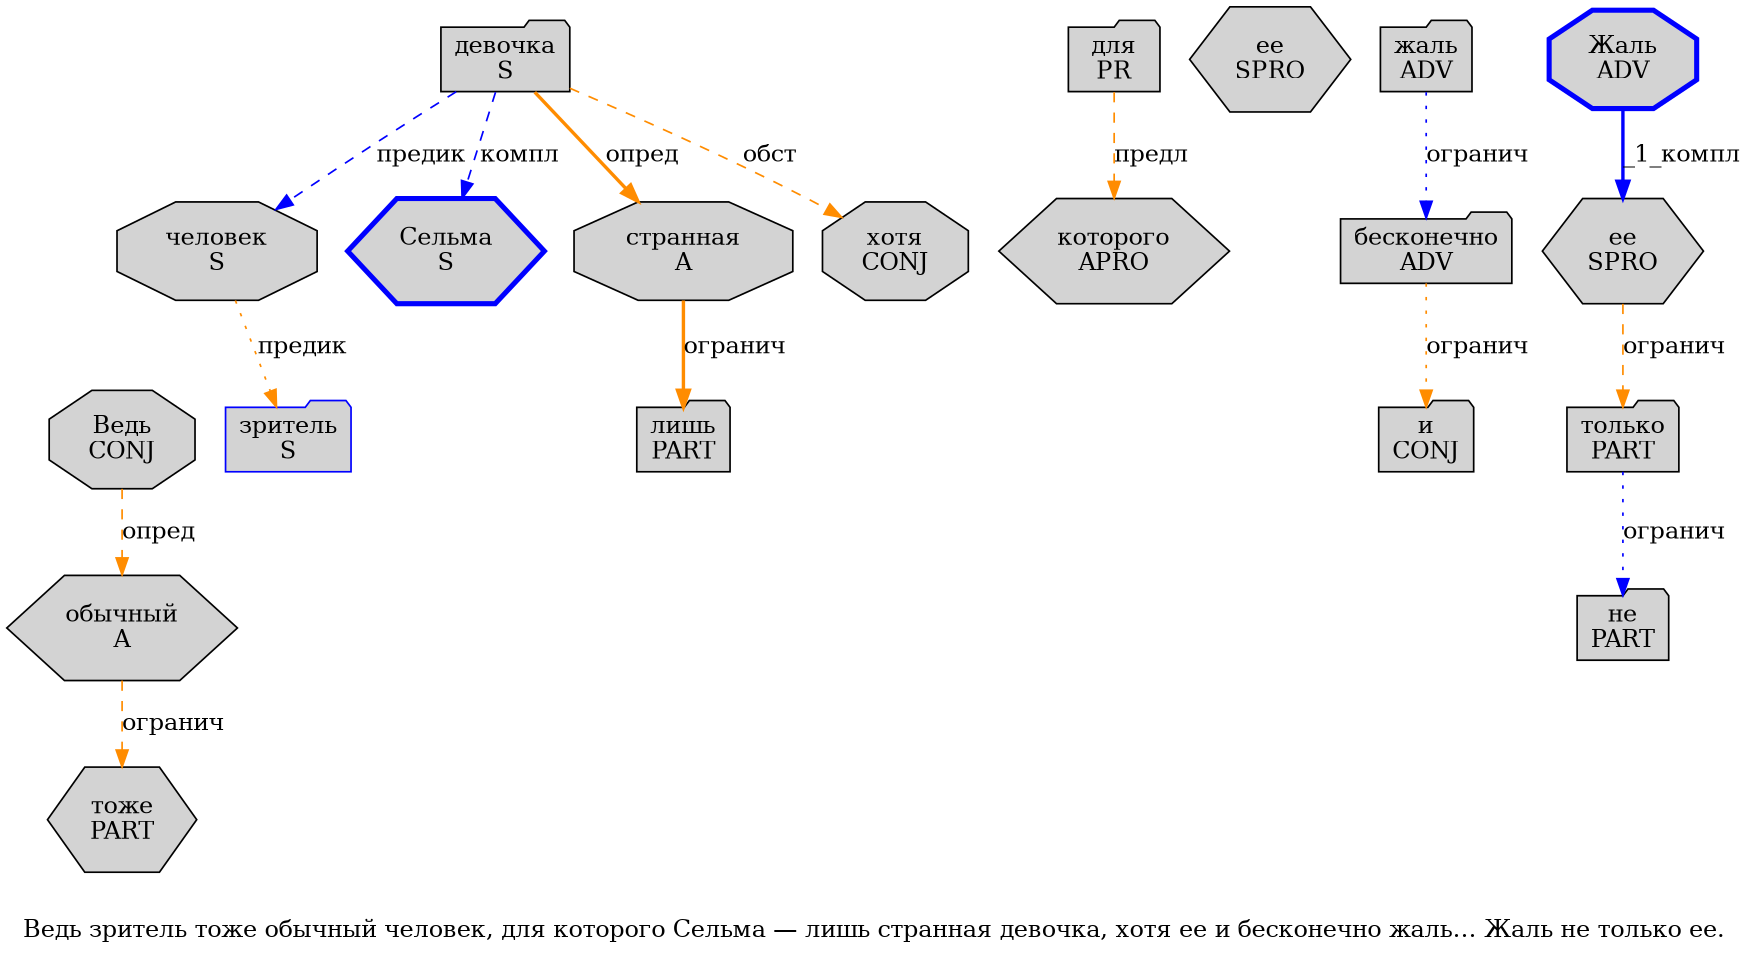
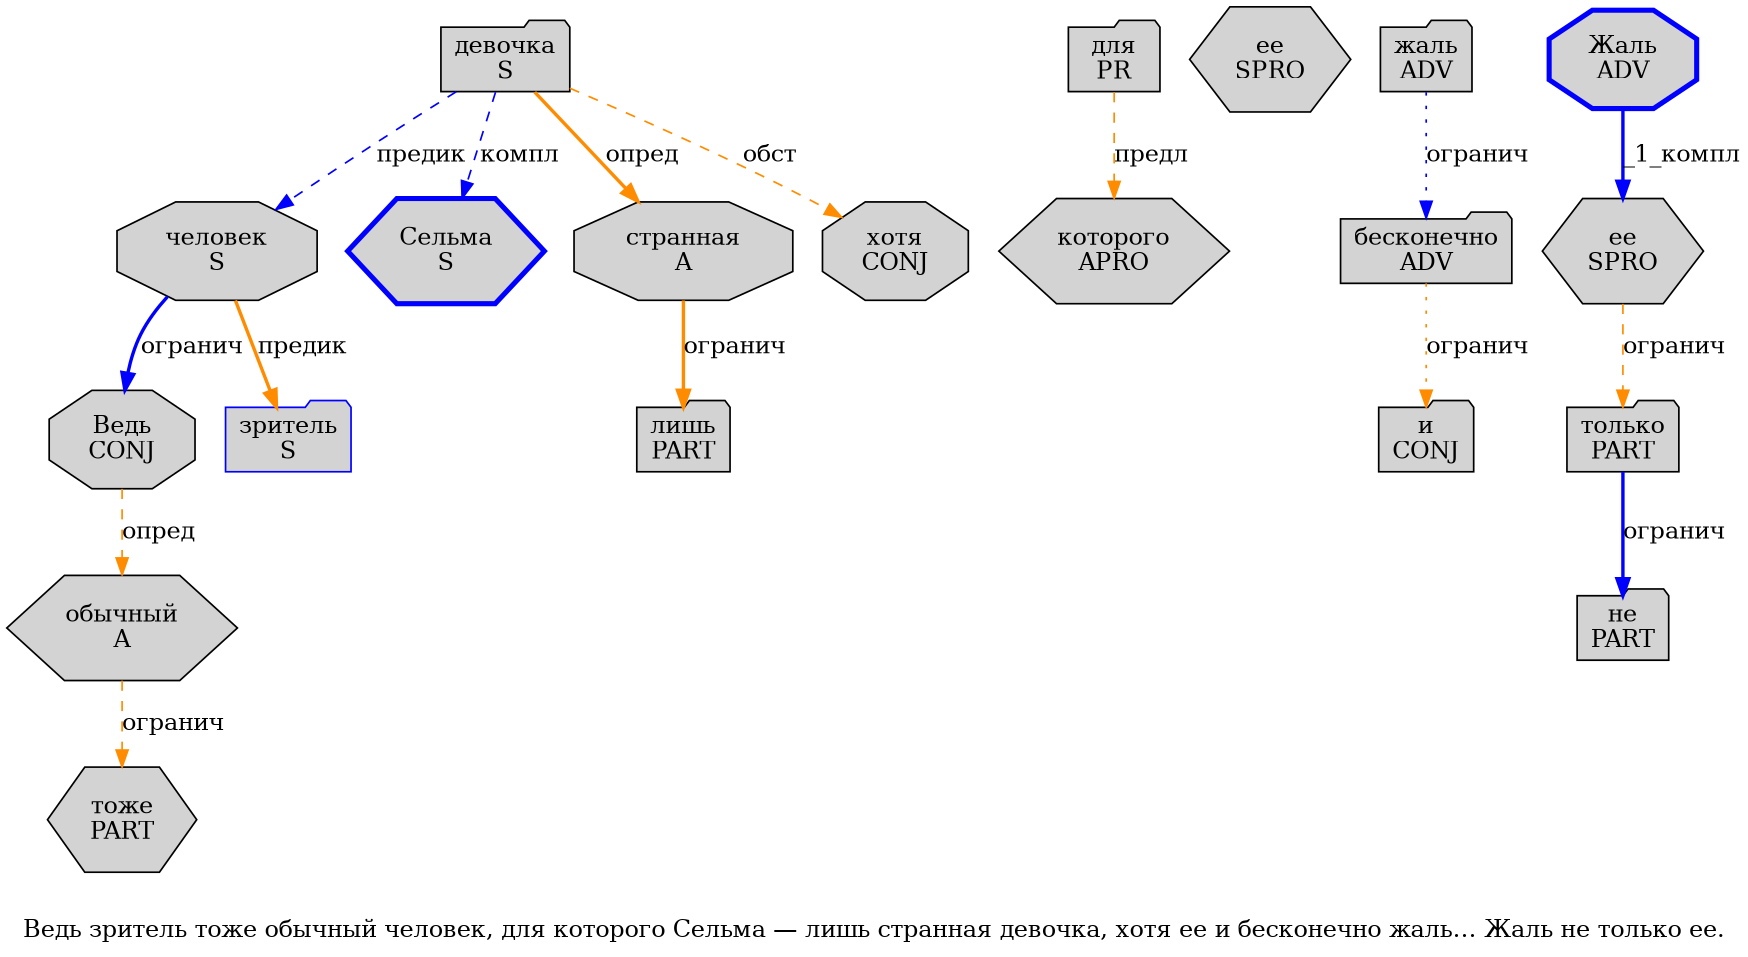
edge "человек S" -> "Ведь CONJ": added, label "огранич"
edge "человек S" -> "зритель S": style dotted -> bold
edge "только PART" -> "не PART": style dotted -> bold
